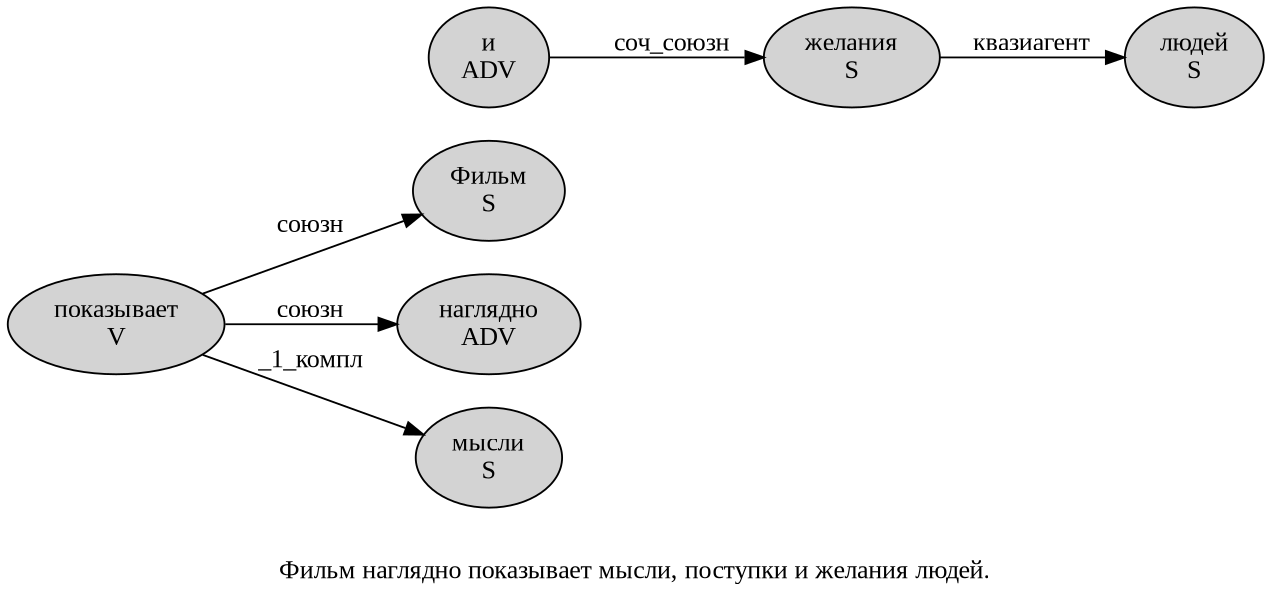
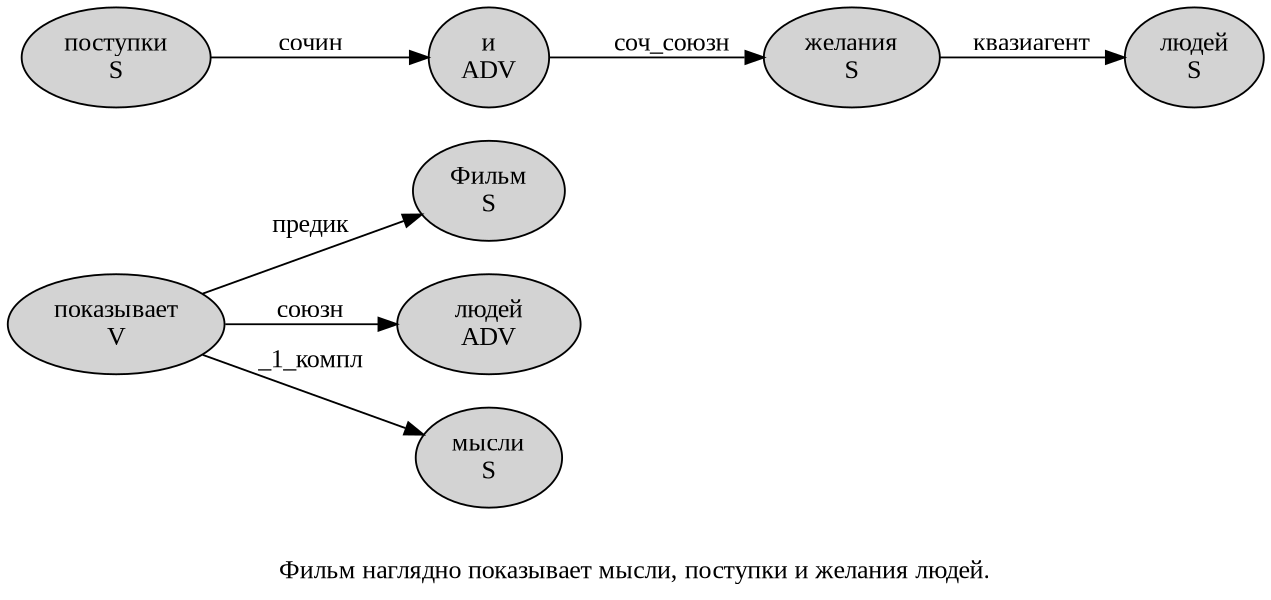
node "поступки S": added
edge "показывает V" -> "Фильм S": label "союзн" -> "предик"
node "наглядно ADV": label "наглядно ADV" -> "людей ADV"
